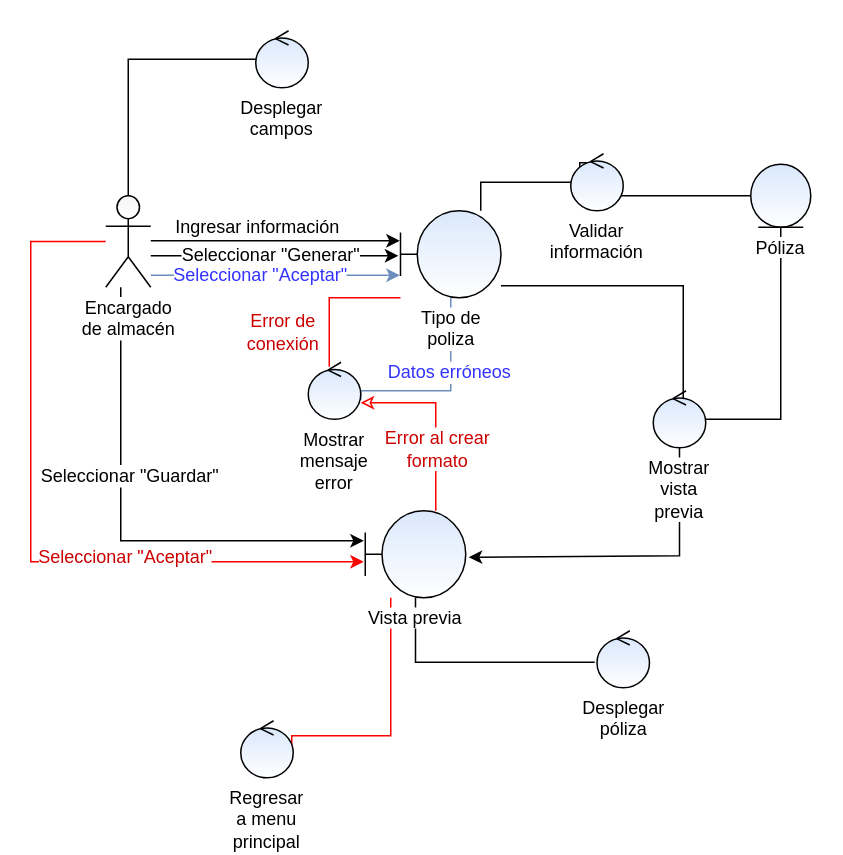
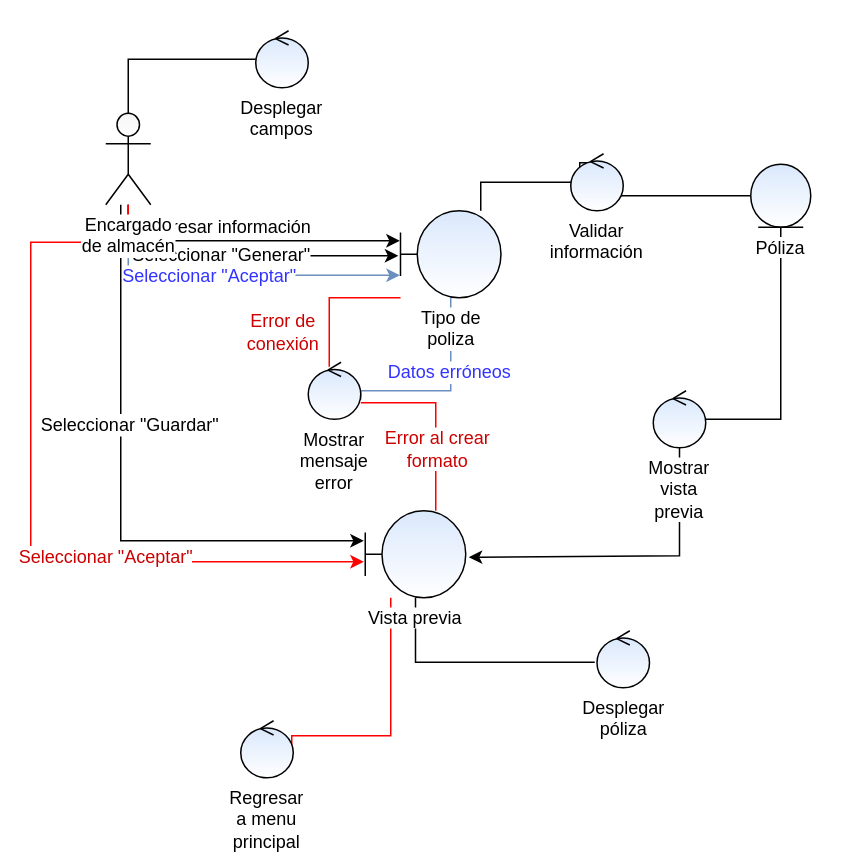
node "Encargado de almacén": moved (128, 242) -> (128, 159)
edge "Tipo de poliza" -- "Mostrar vista previa": removed
edge "Vista previa" -> "Mostrar mensaje error": arrowhead classic -> none
